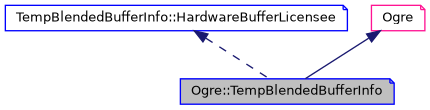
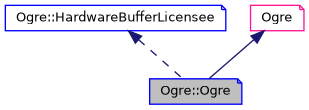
node "TempBlendedBufferInfo::HardwareBufferLicensee": label "TempBlendedBufferInfo::HardwareBufferLicensee" -> "Ogre::HardwareBufferLicensee"
node "Ogre::TempBlendedBufferInfo": label "Ogre::TempBlendedBufferInfo" -> "Ogre::Ogre"
